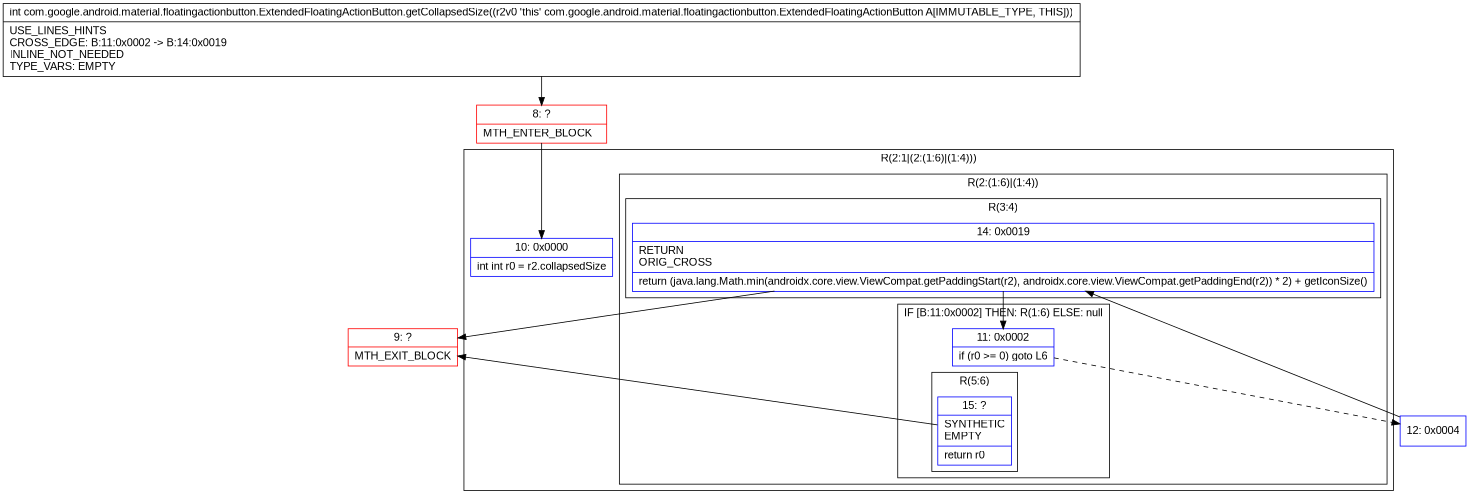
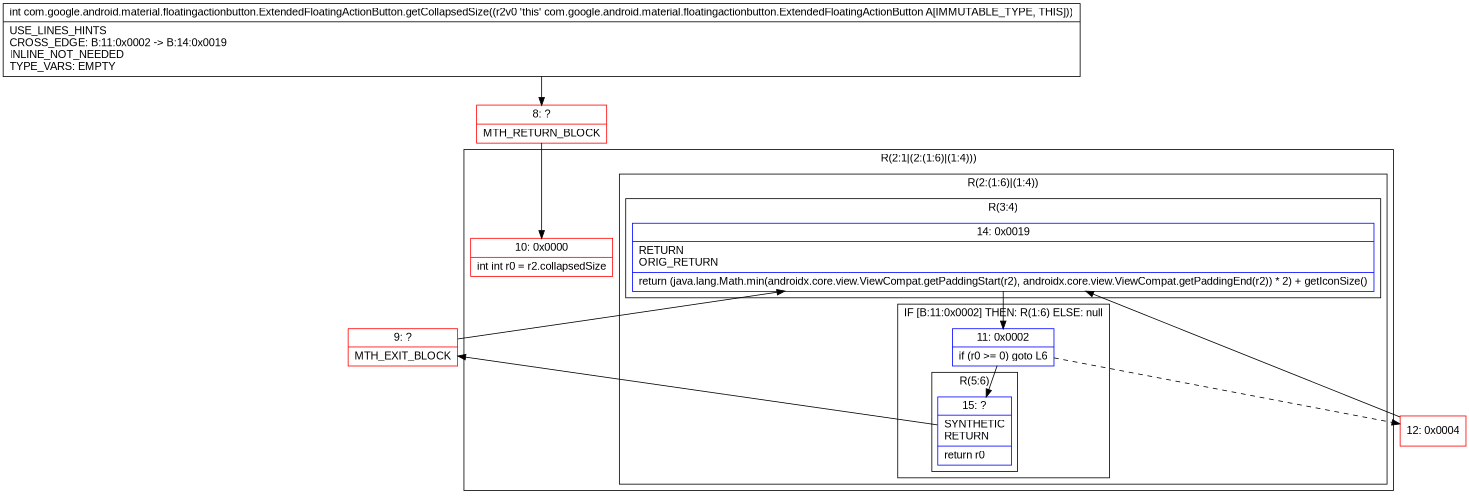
node "8: ?": text "MTH_ENTER_BLOCK" -> "MTH_RETURN_BLOCK"
node "10: 0x0000": color blue -> red
node "14: 0x0019": text "ORIG_CROSS" -> "ORIG_RETURN"
edge "14: 0x0019" -> "9: ?": reversed
edge "11: 0x0002" -> "15: ?": added
node "12: 0x0004": color blue -> red
node "15: ?": text "EMPTY" -> "RETURN"
